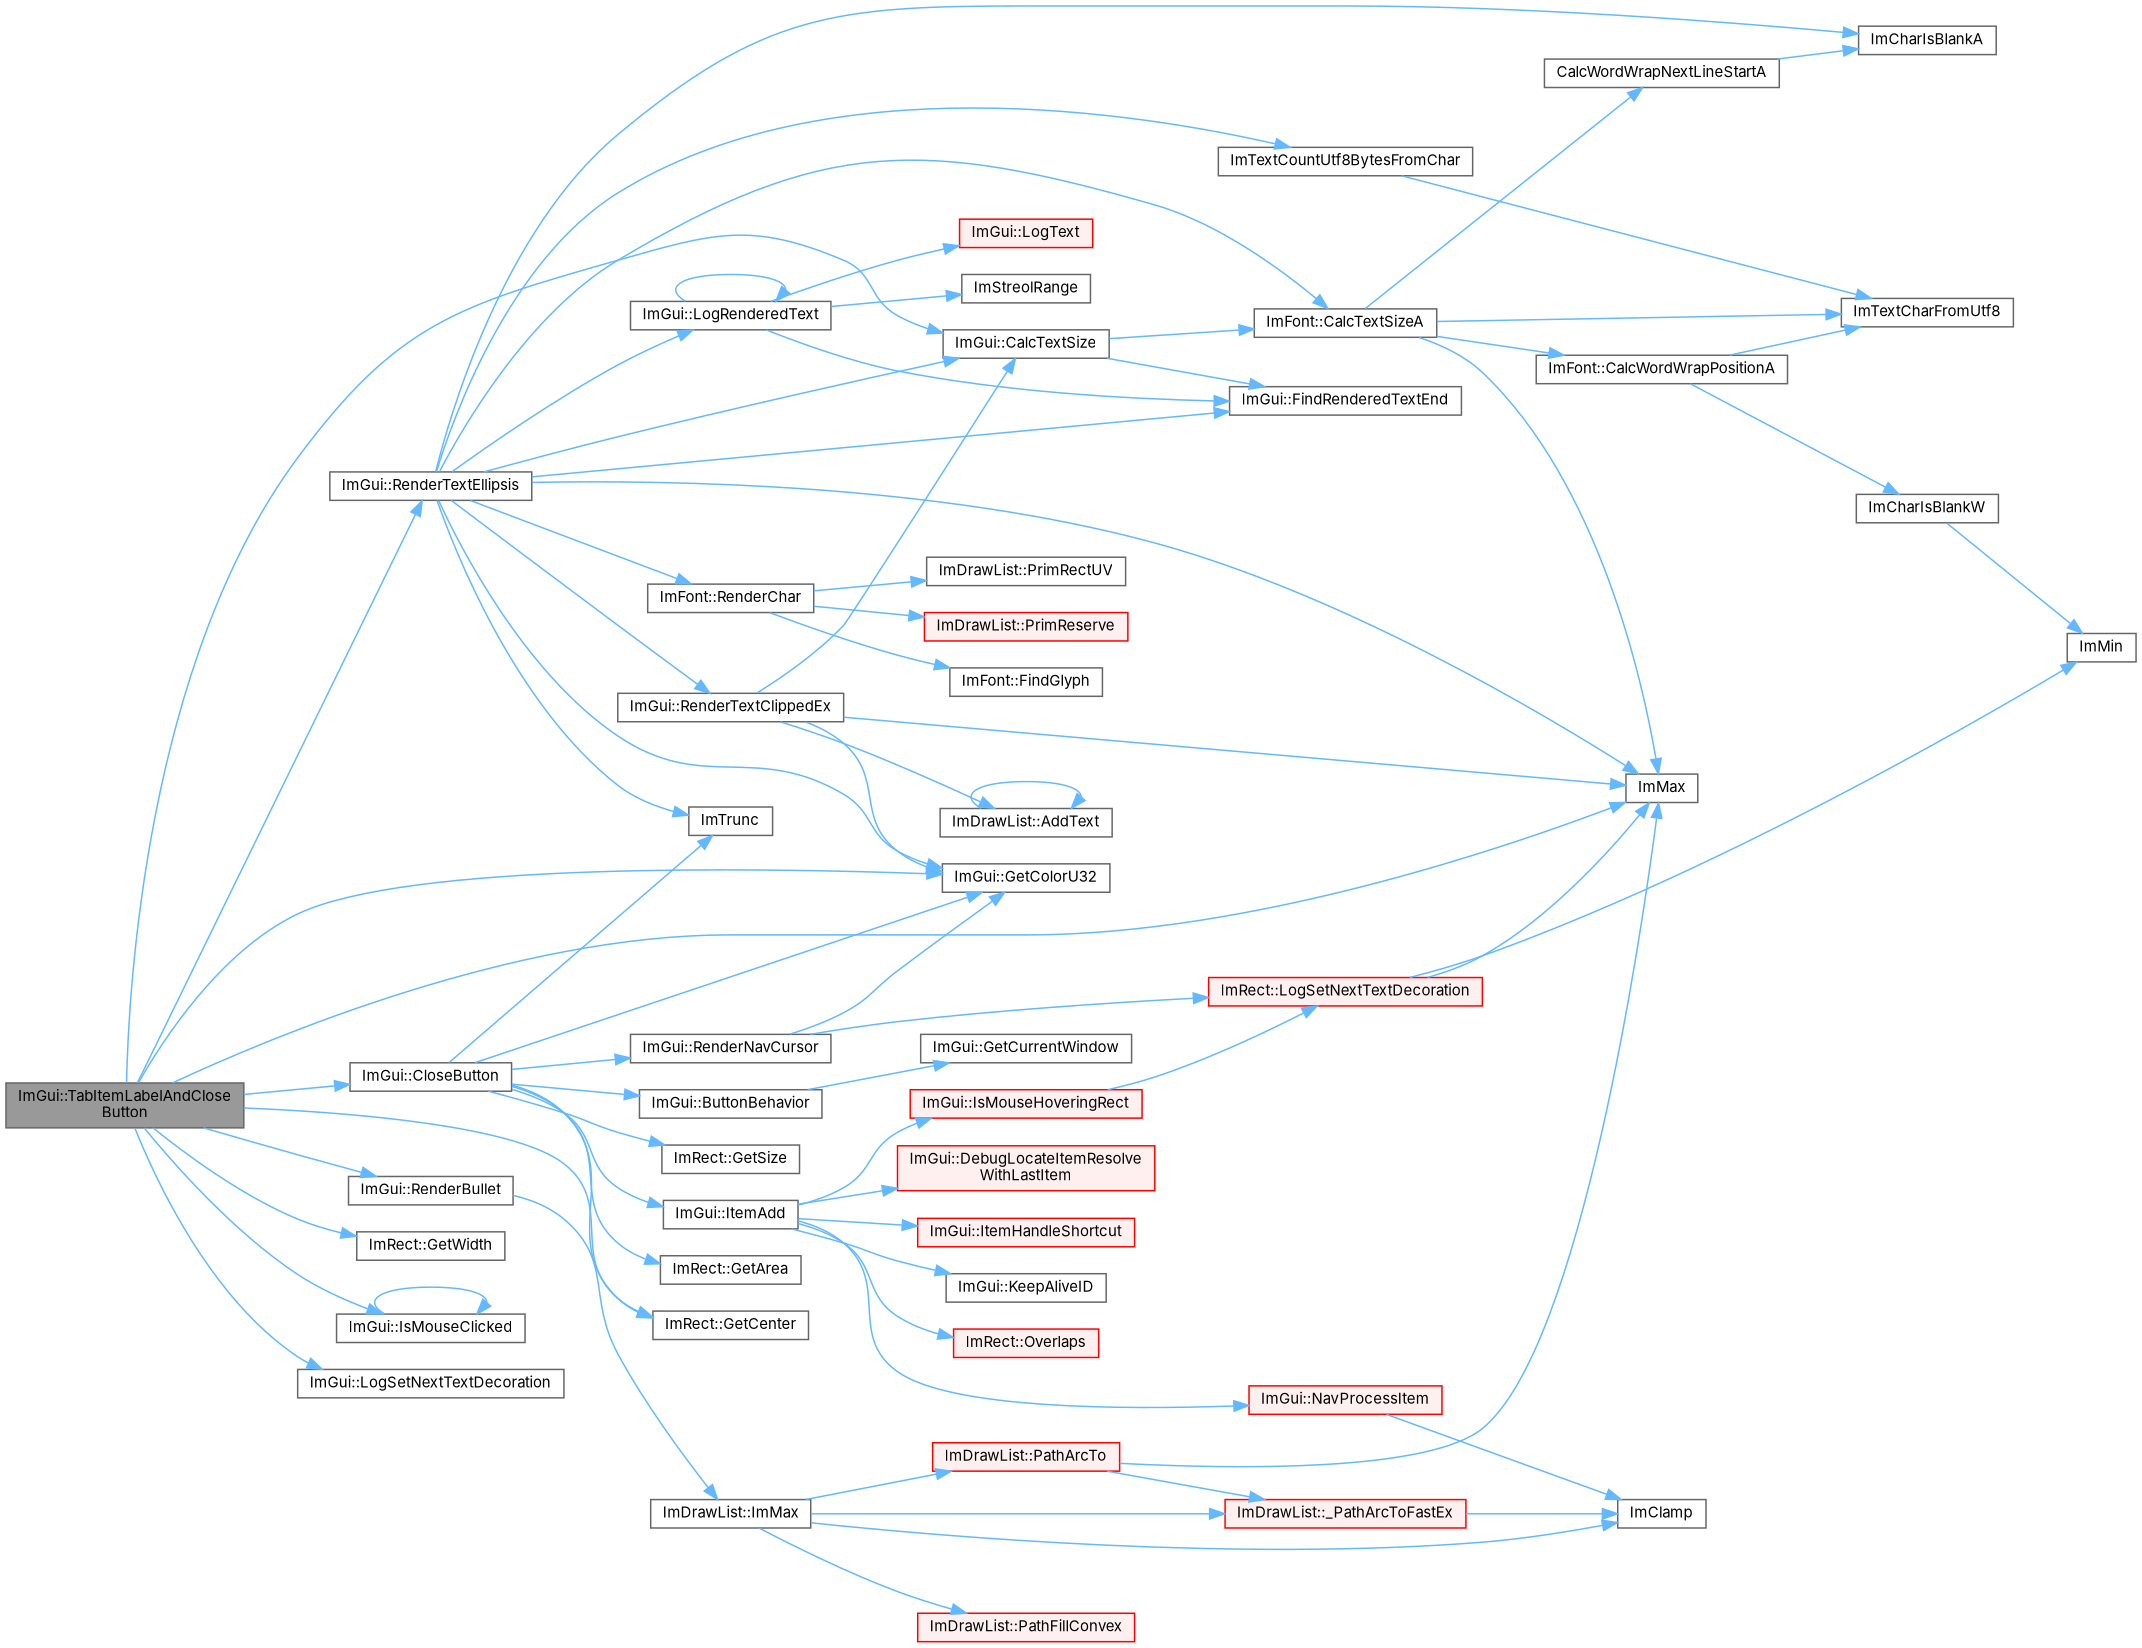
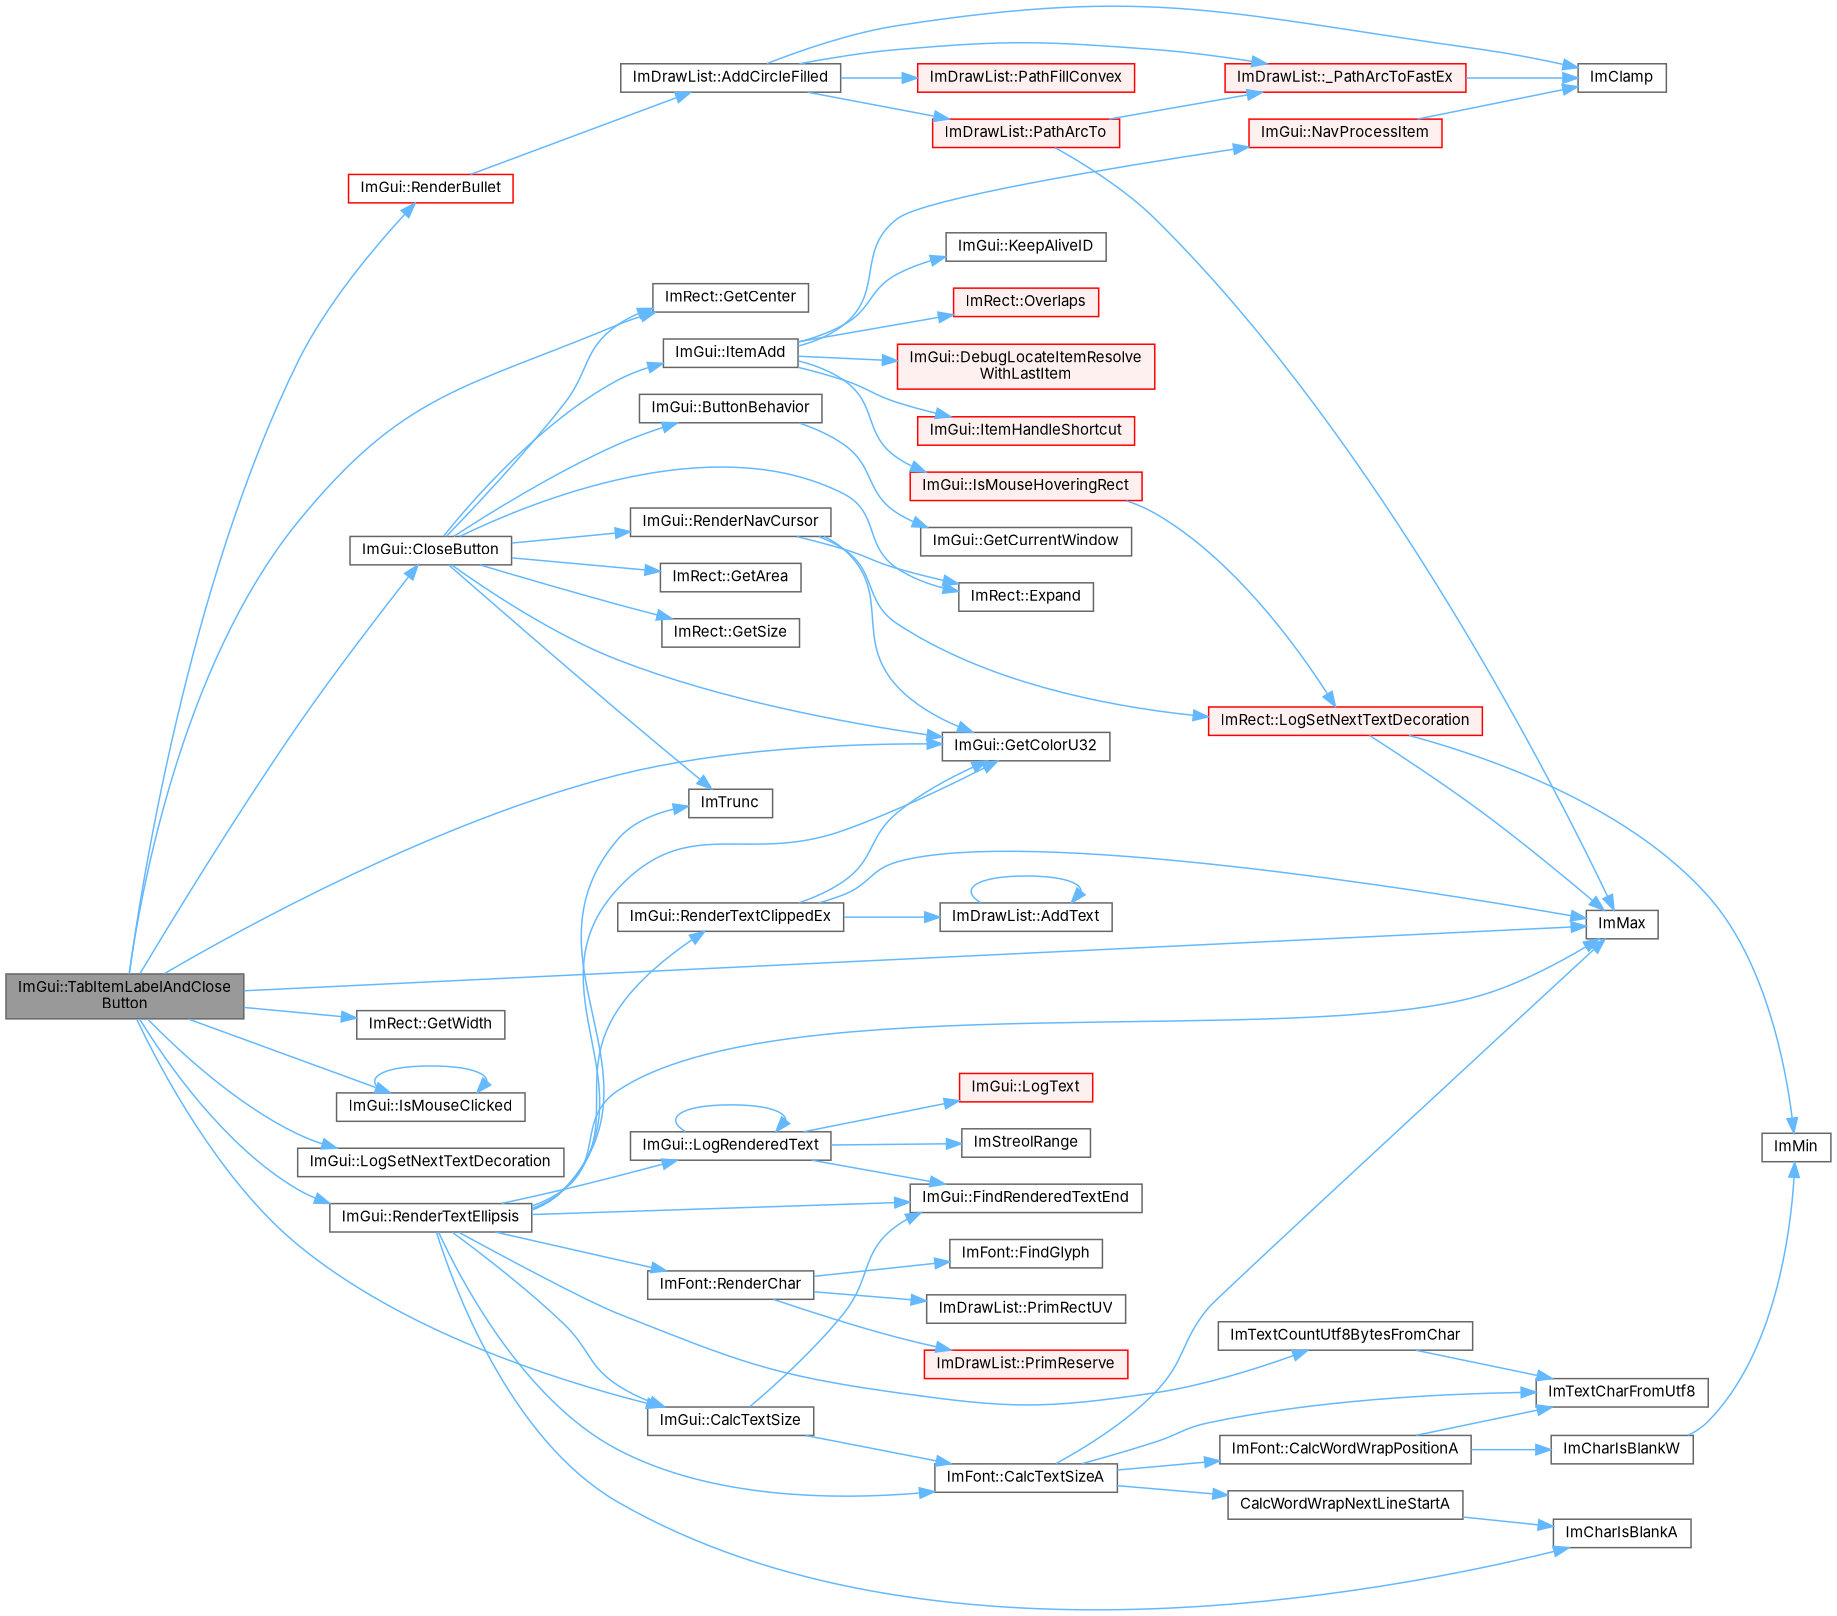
edge "ImGui::RenderTextClippedEx" -> "ImGui::CalcTextSize": removed
node "ImRect::Expand": added
node "ImGui::RenderBullet": color grey40 -> red
node "ImDrawList::ImMax": label "ImDrawList::ImMax" -> "ImDrawList::AddCircleFilled"
